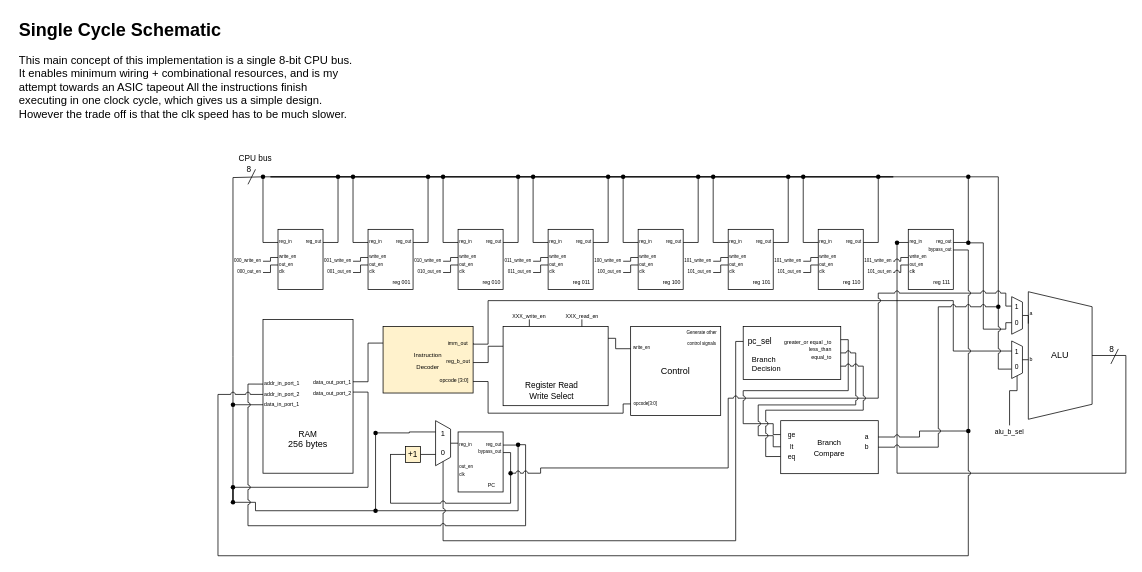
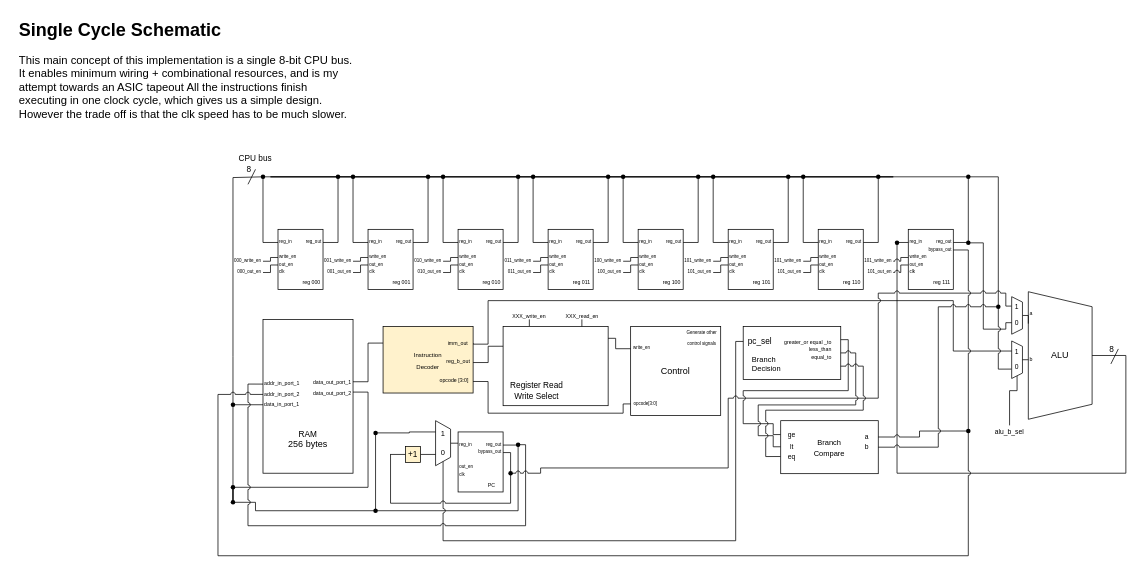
node "reg 000": added
node "Register Read Write Select": moved (552, 390) -> (537, 390)
